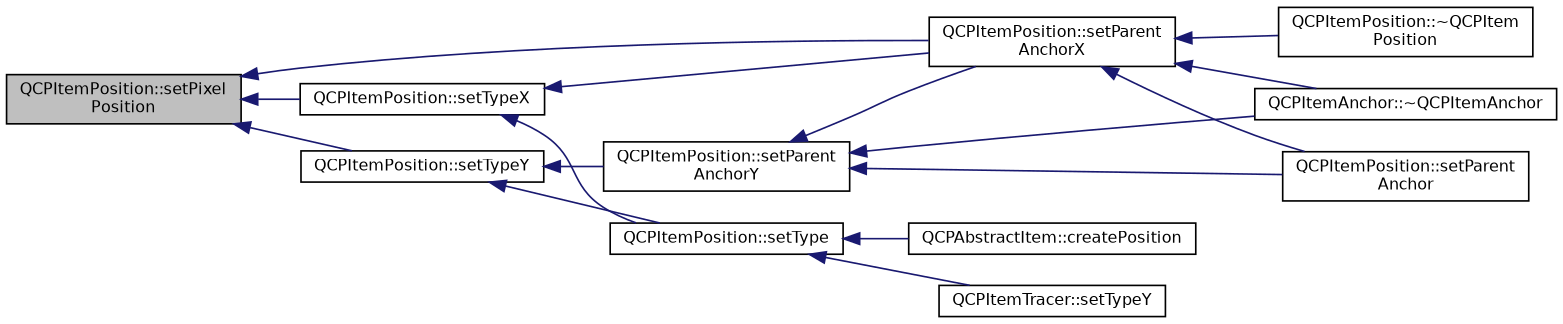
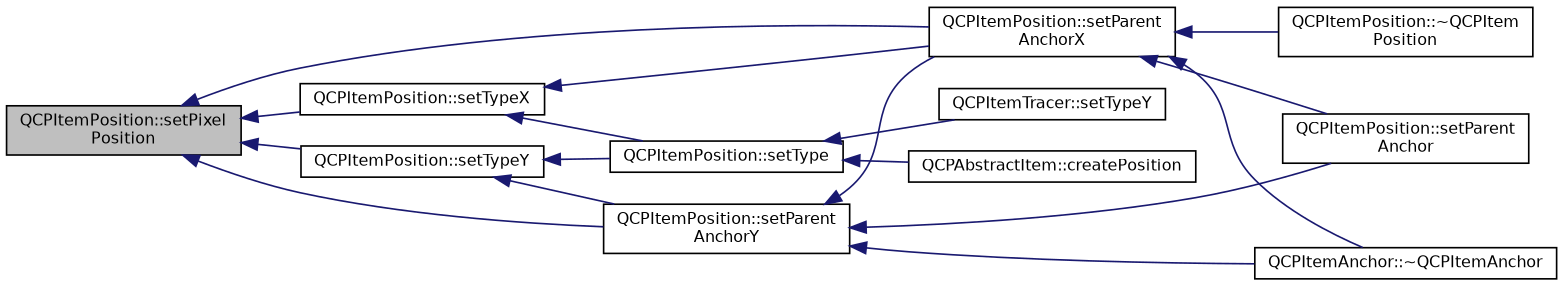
edge "QCPItemPosition::setParent AnchorY" -> "QCPItemPosition::setPixel Position": added
